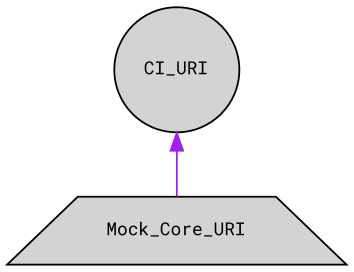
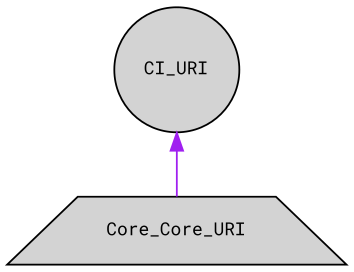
node "Mock_Core_URI": label "Mock_Core_URI" -> "Core_Core_URI"
